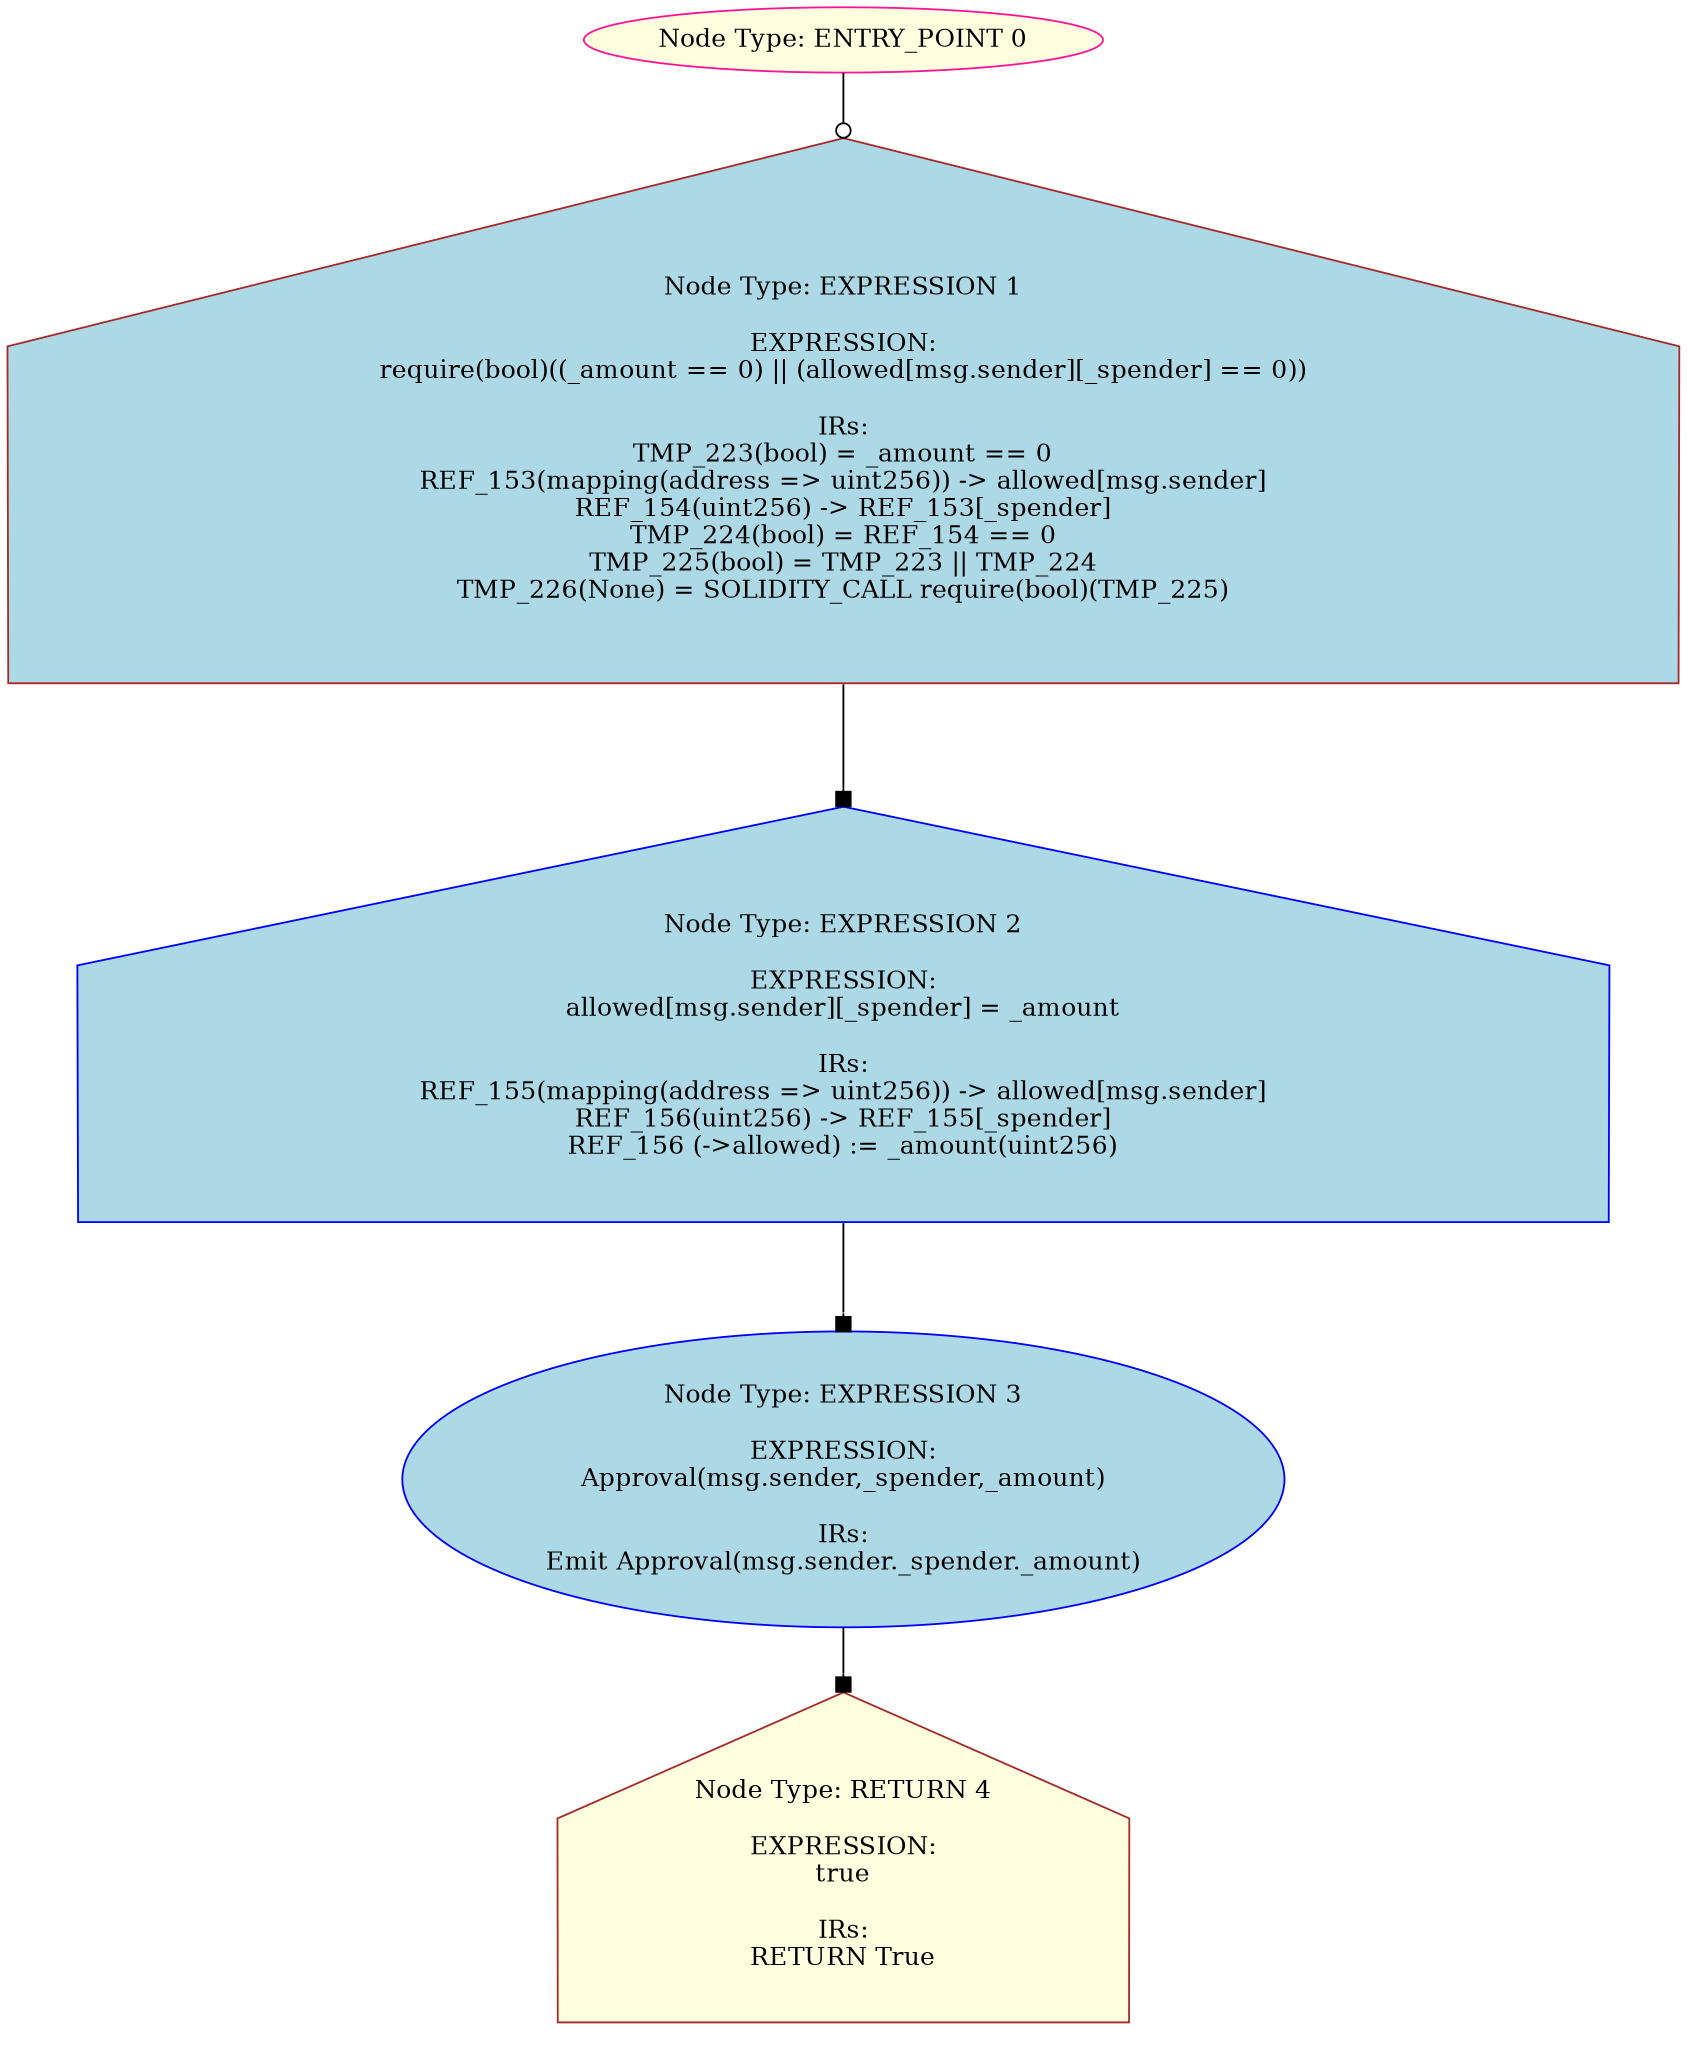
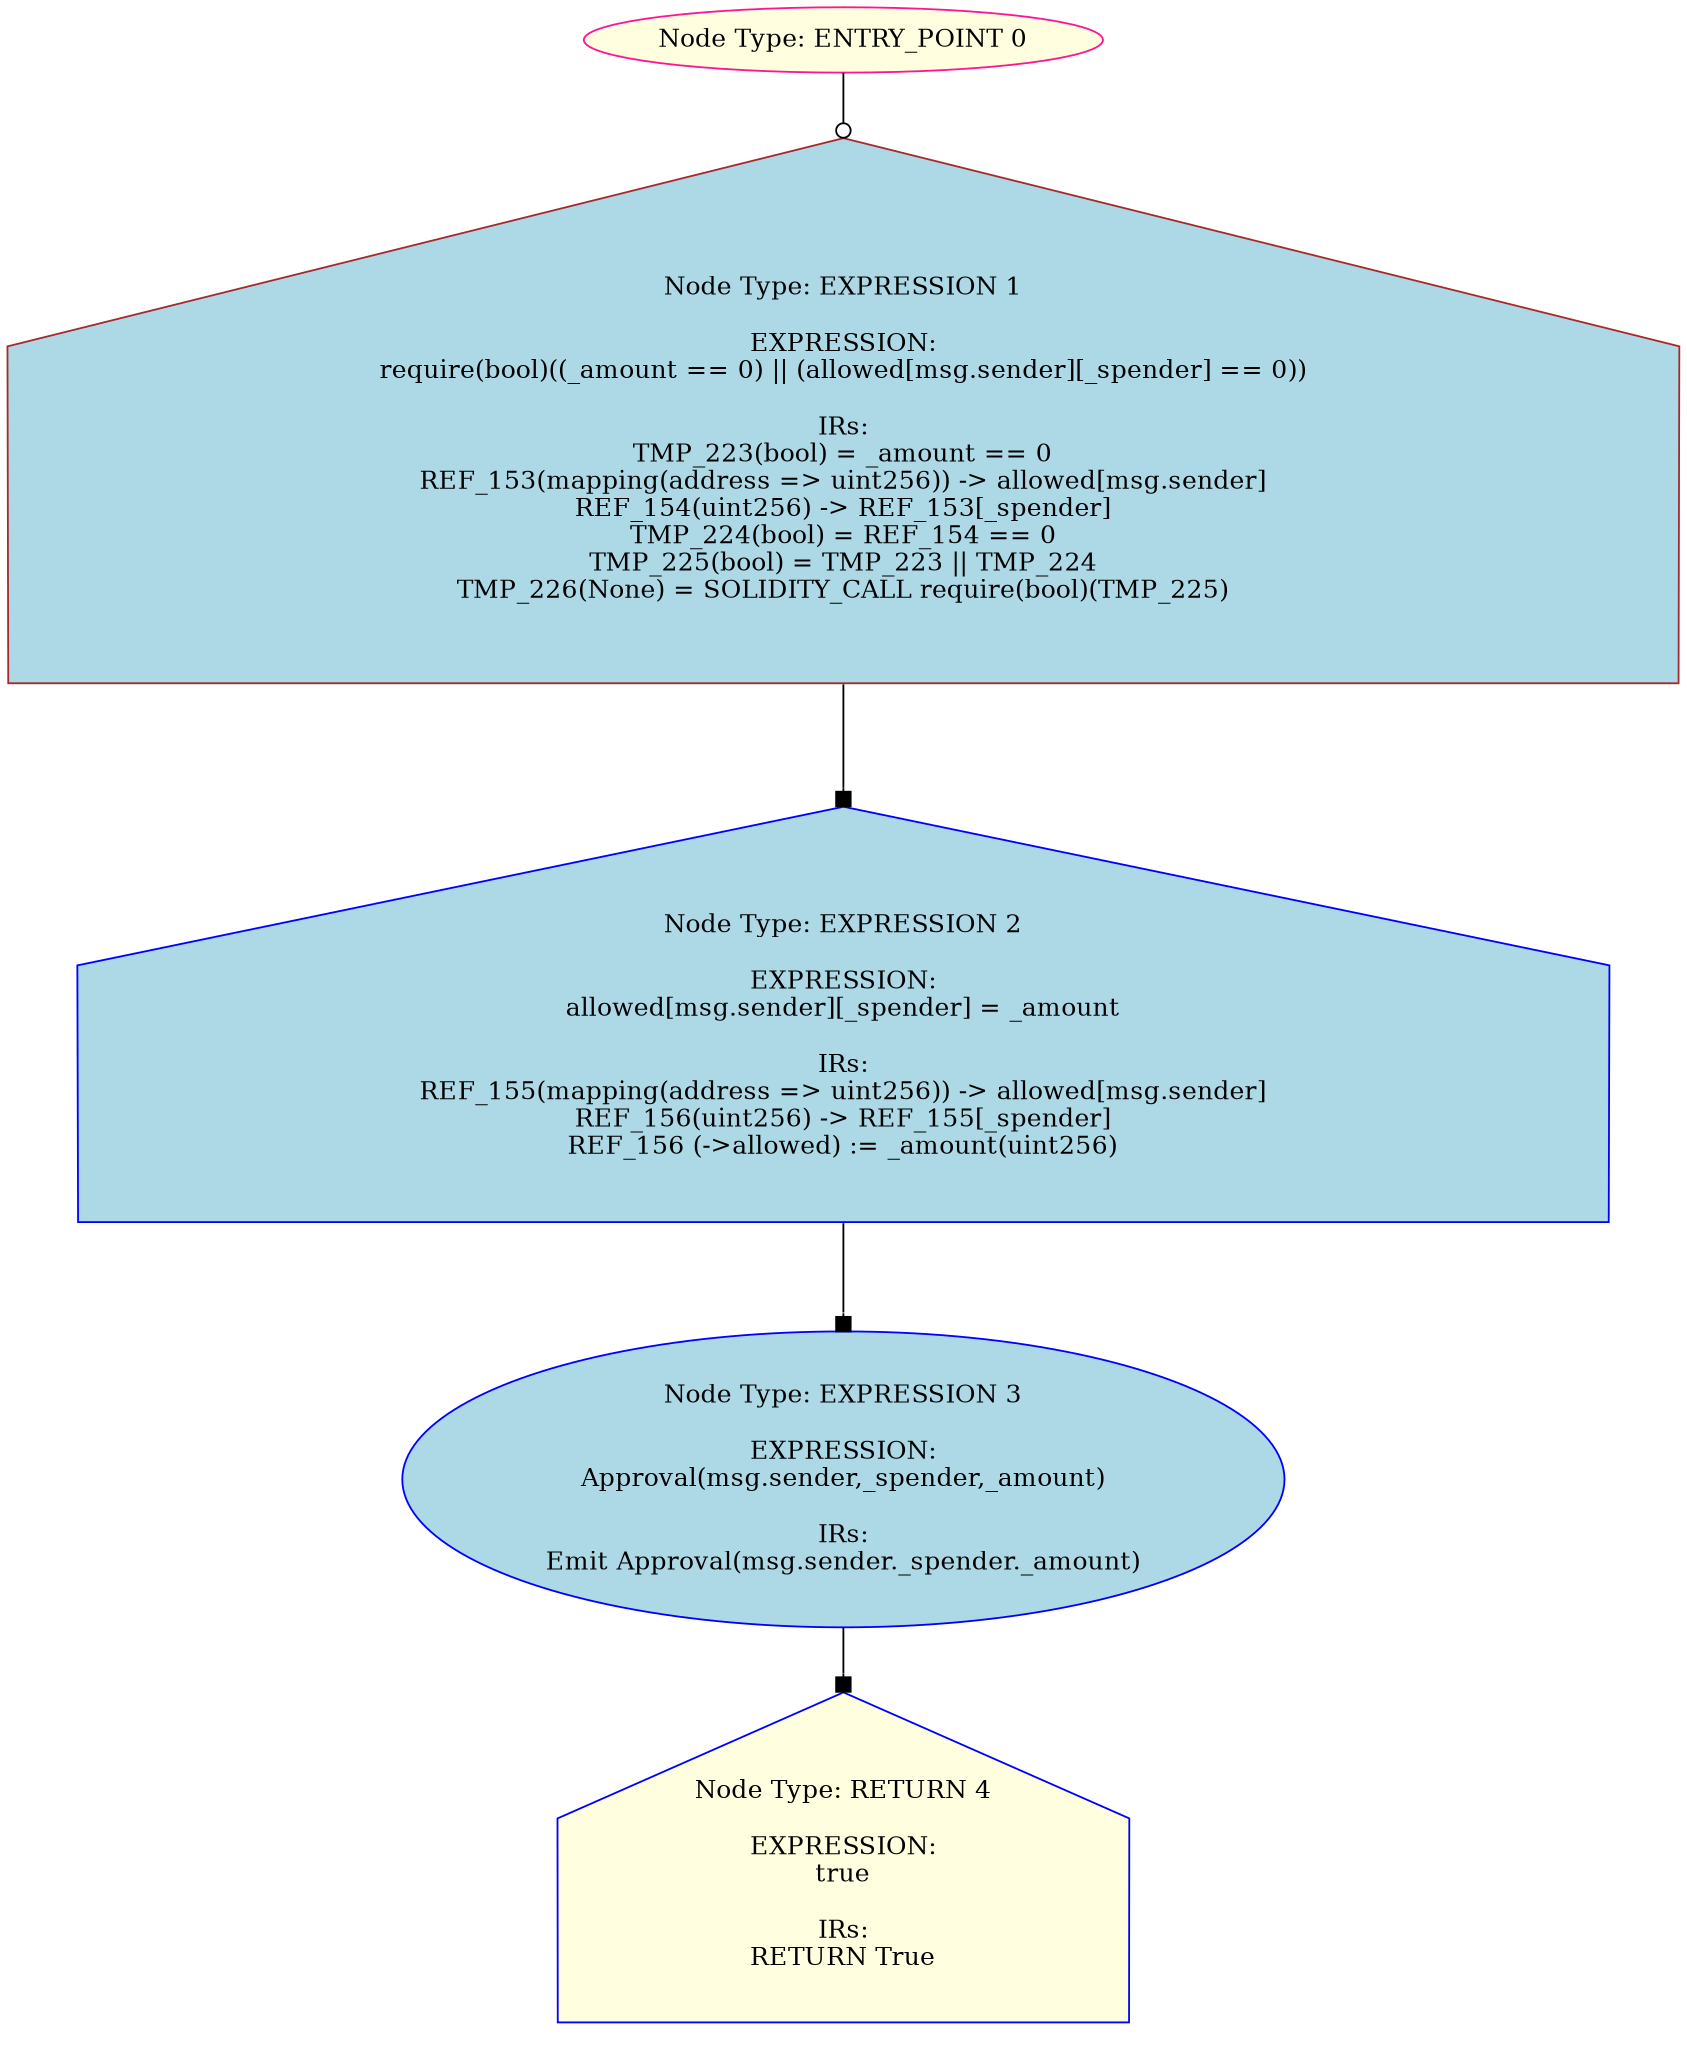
node "Node Type: RETURN 4 EXPRESSION: true IRs: RETURN True": color brown -> blue
